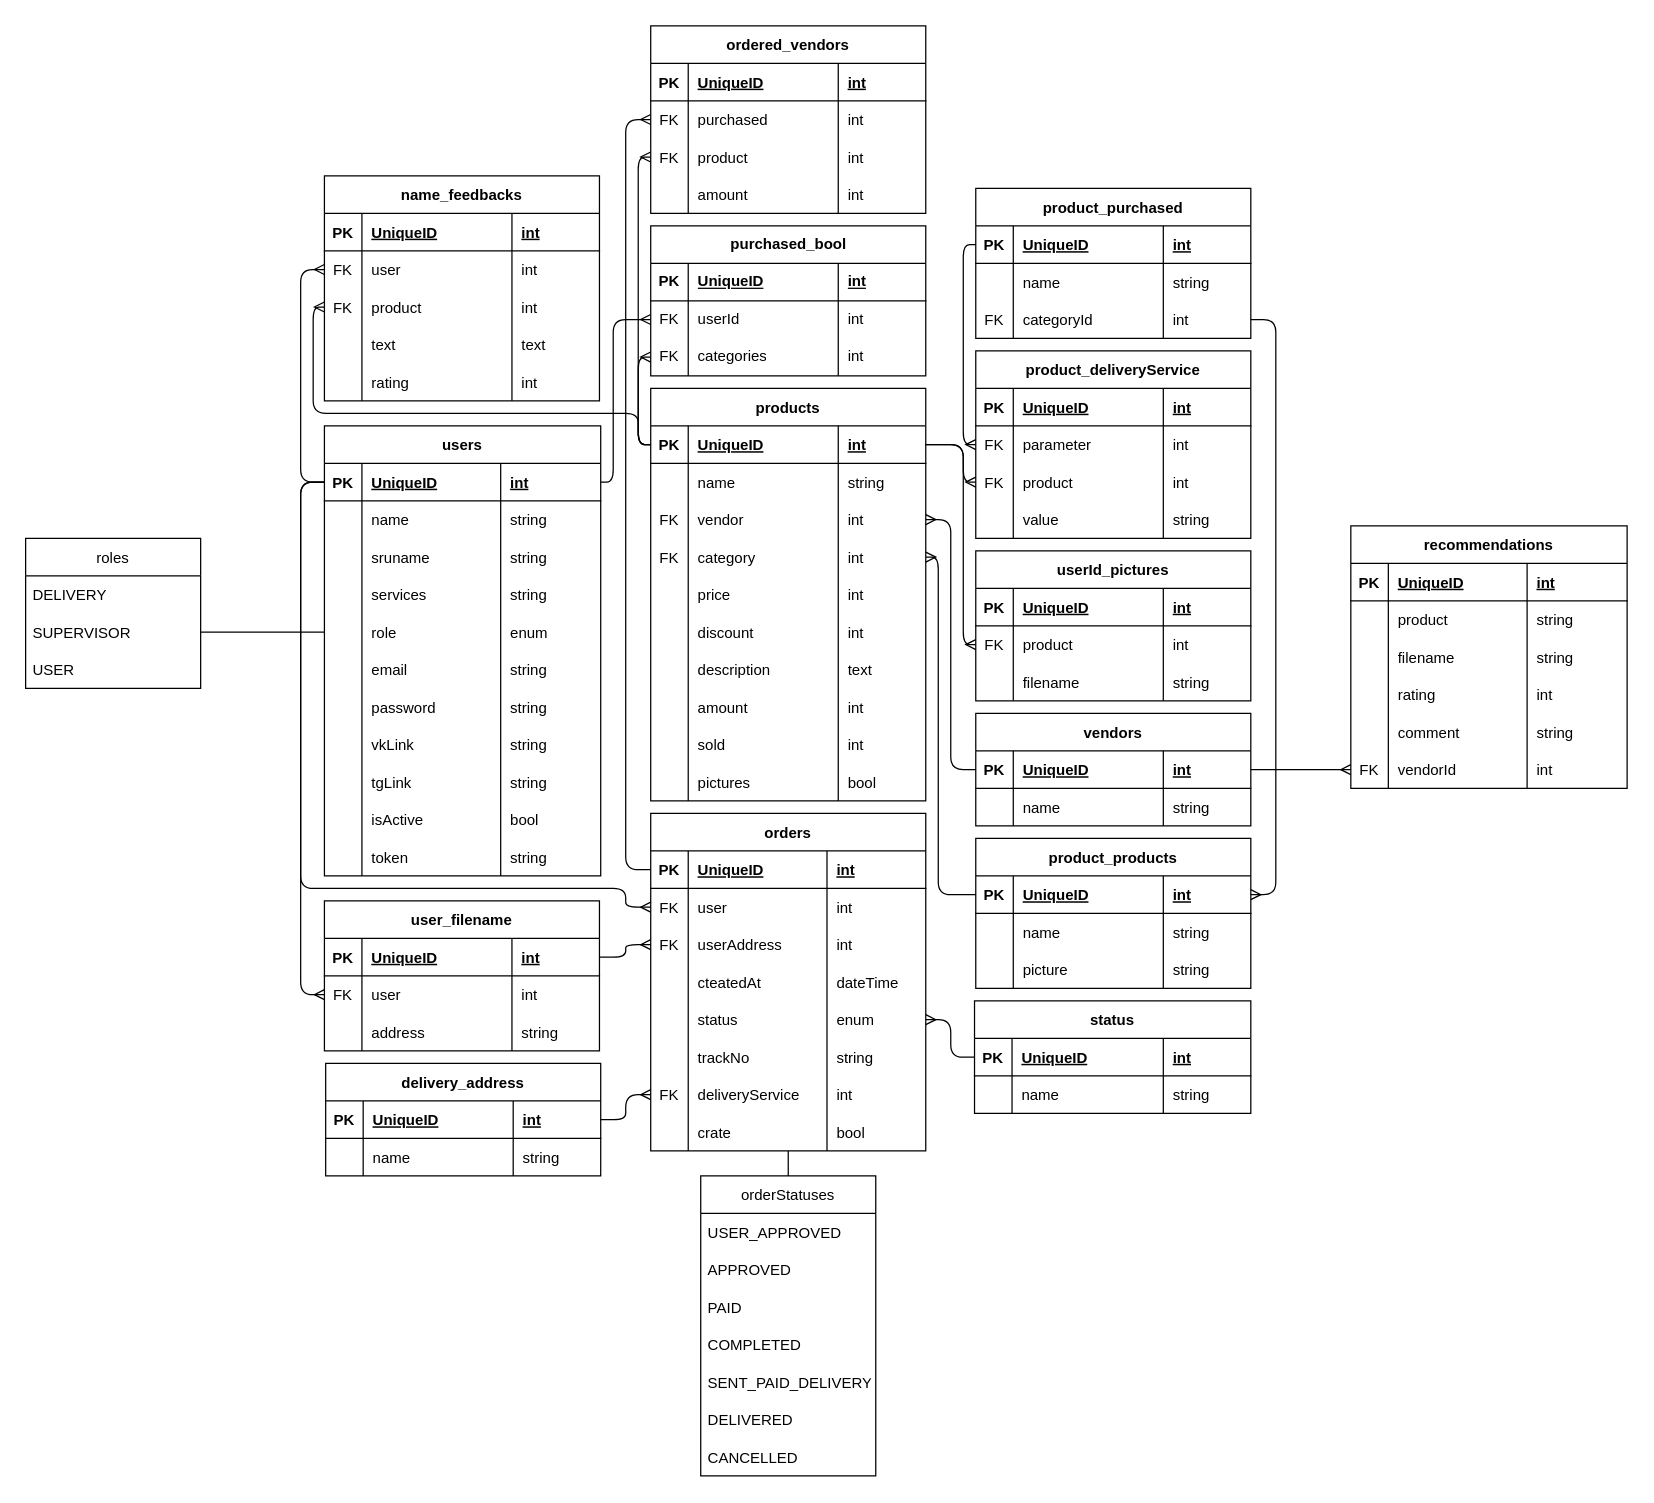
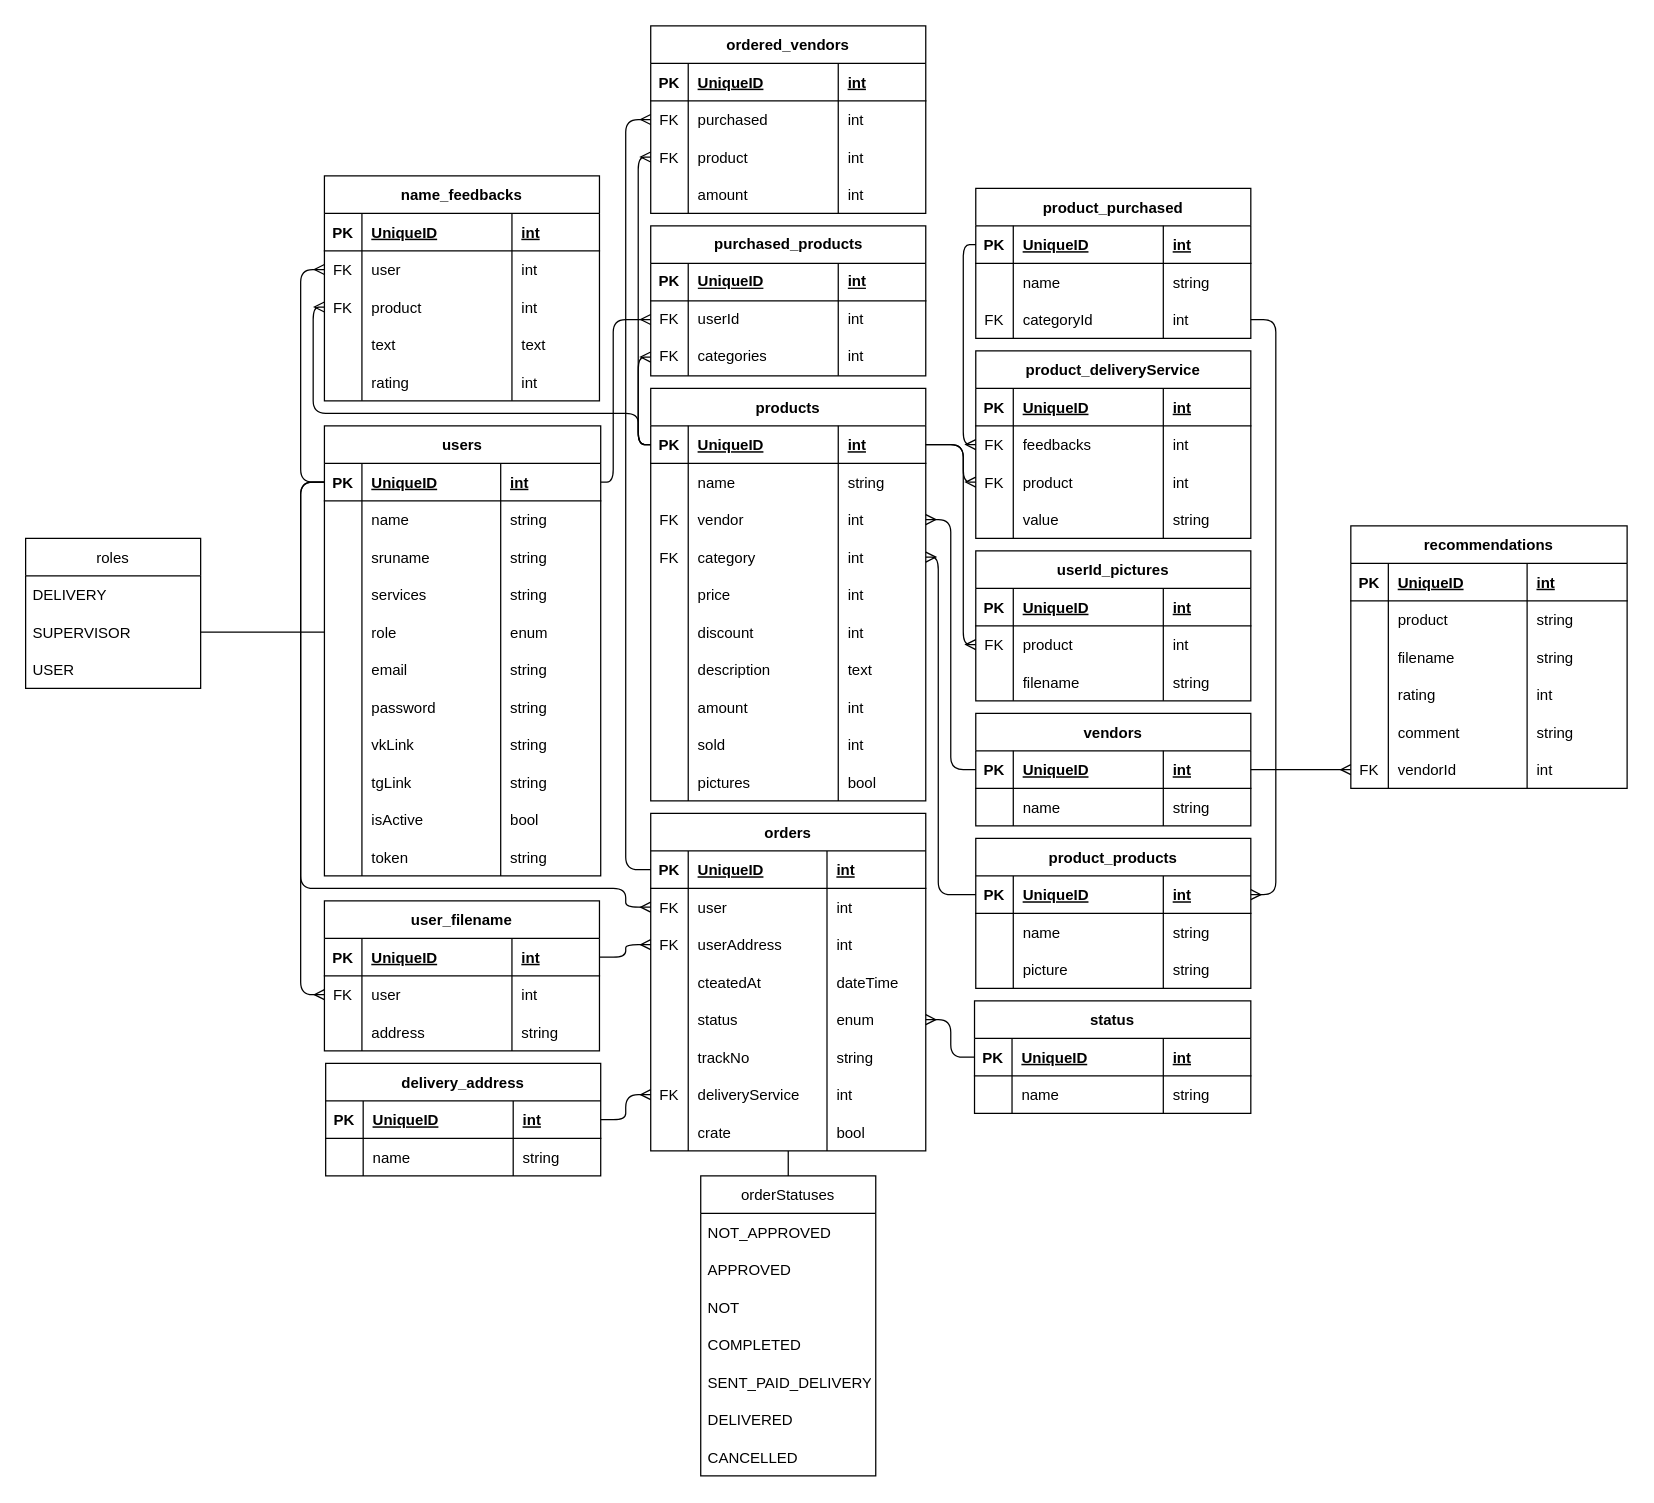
node "purchased_bool": label "purchased_bool" -> "purchased_products"
node "parameter": label "parameter" -> "feedbacks"
node "USER_APPROVED": label "USER_APPROVED" -> "NOT_APPROVED"
node "PAID": label "PAID" -> "NOT"
